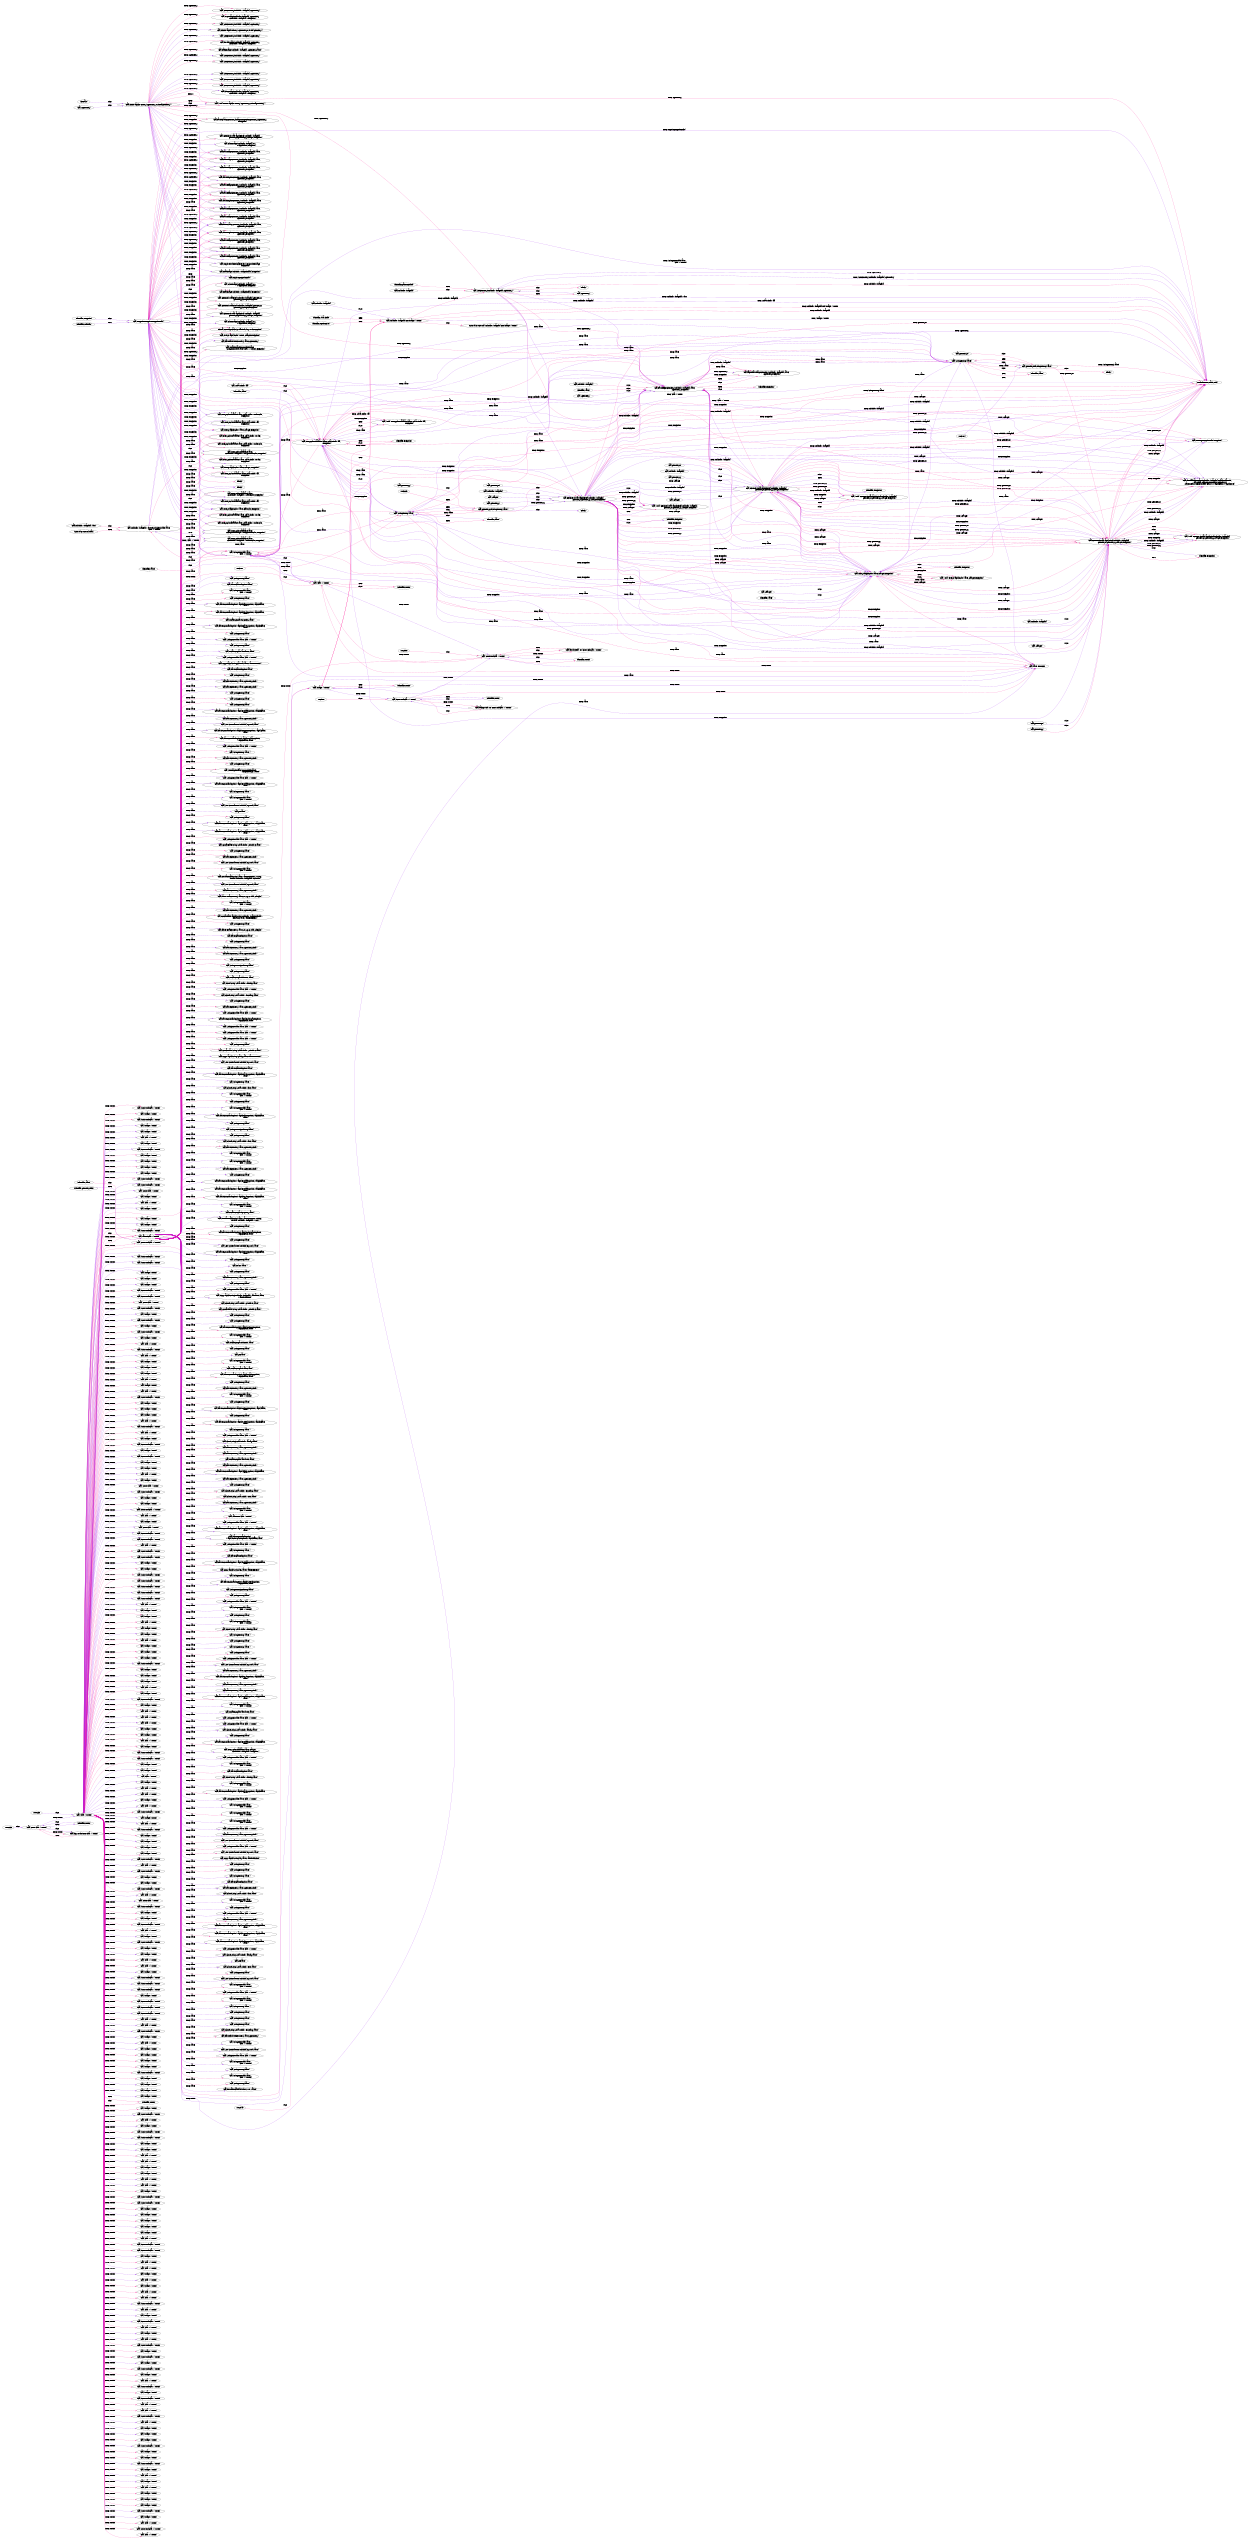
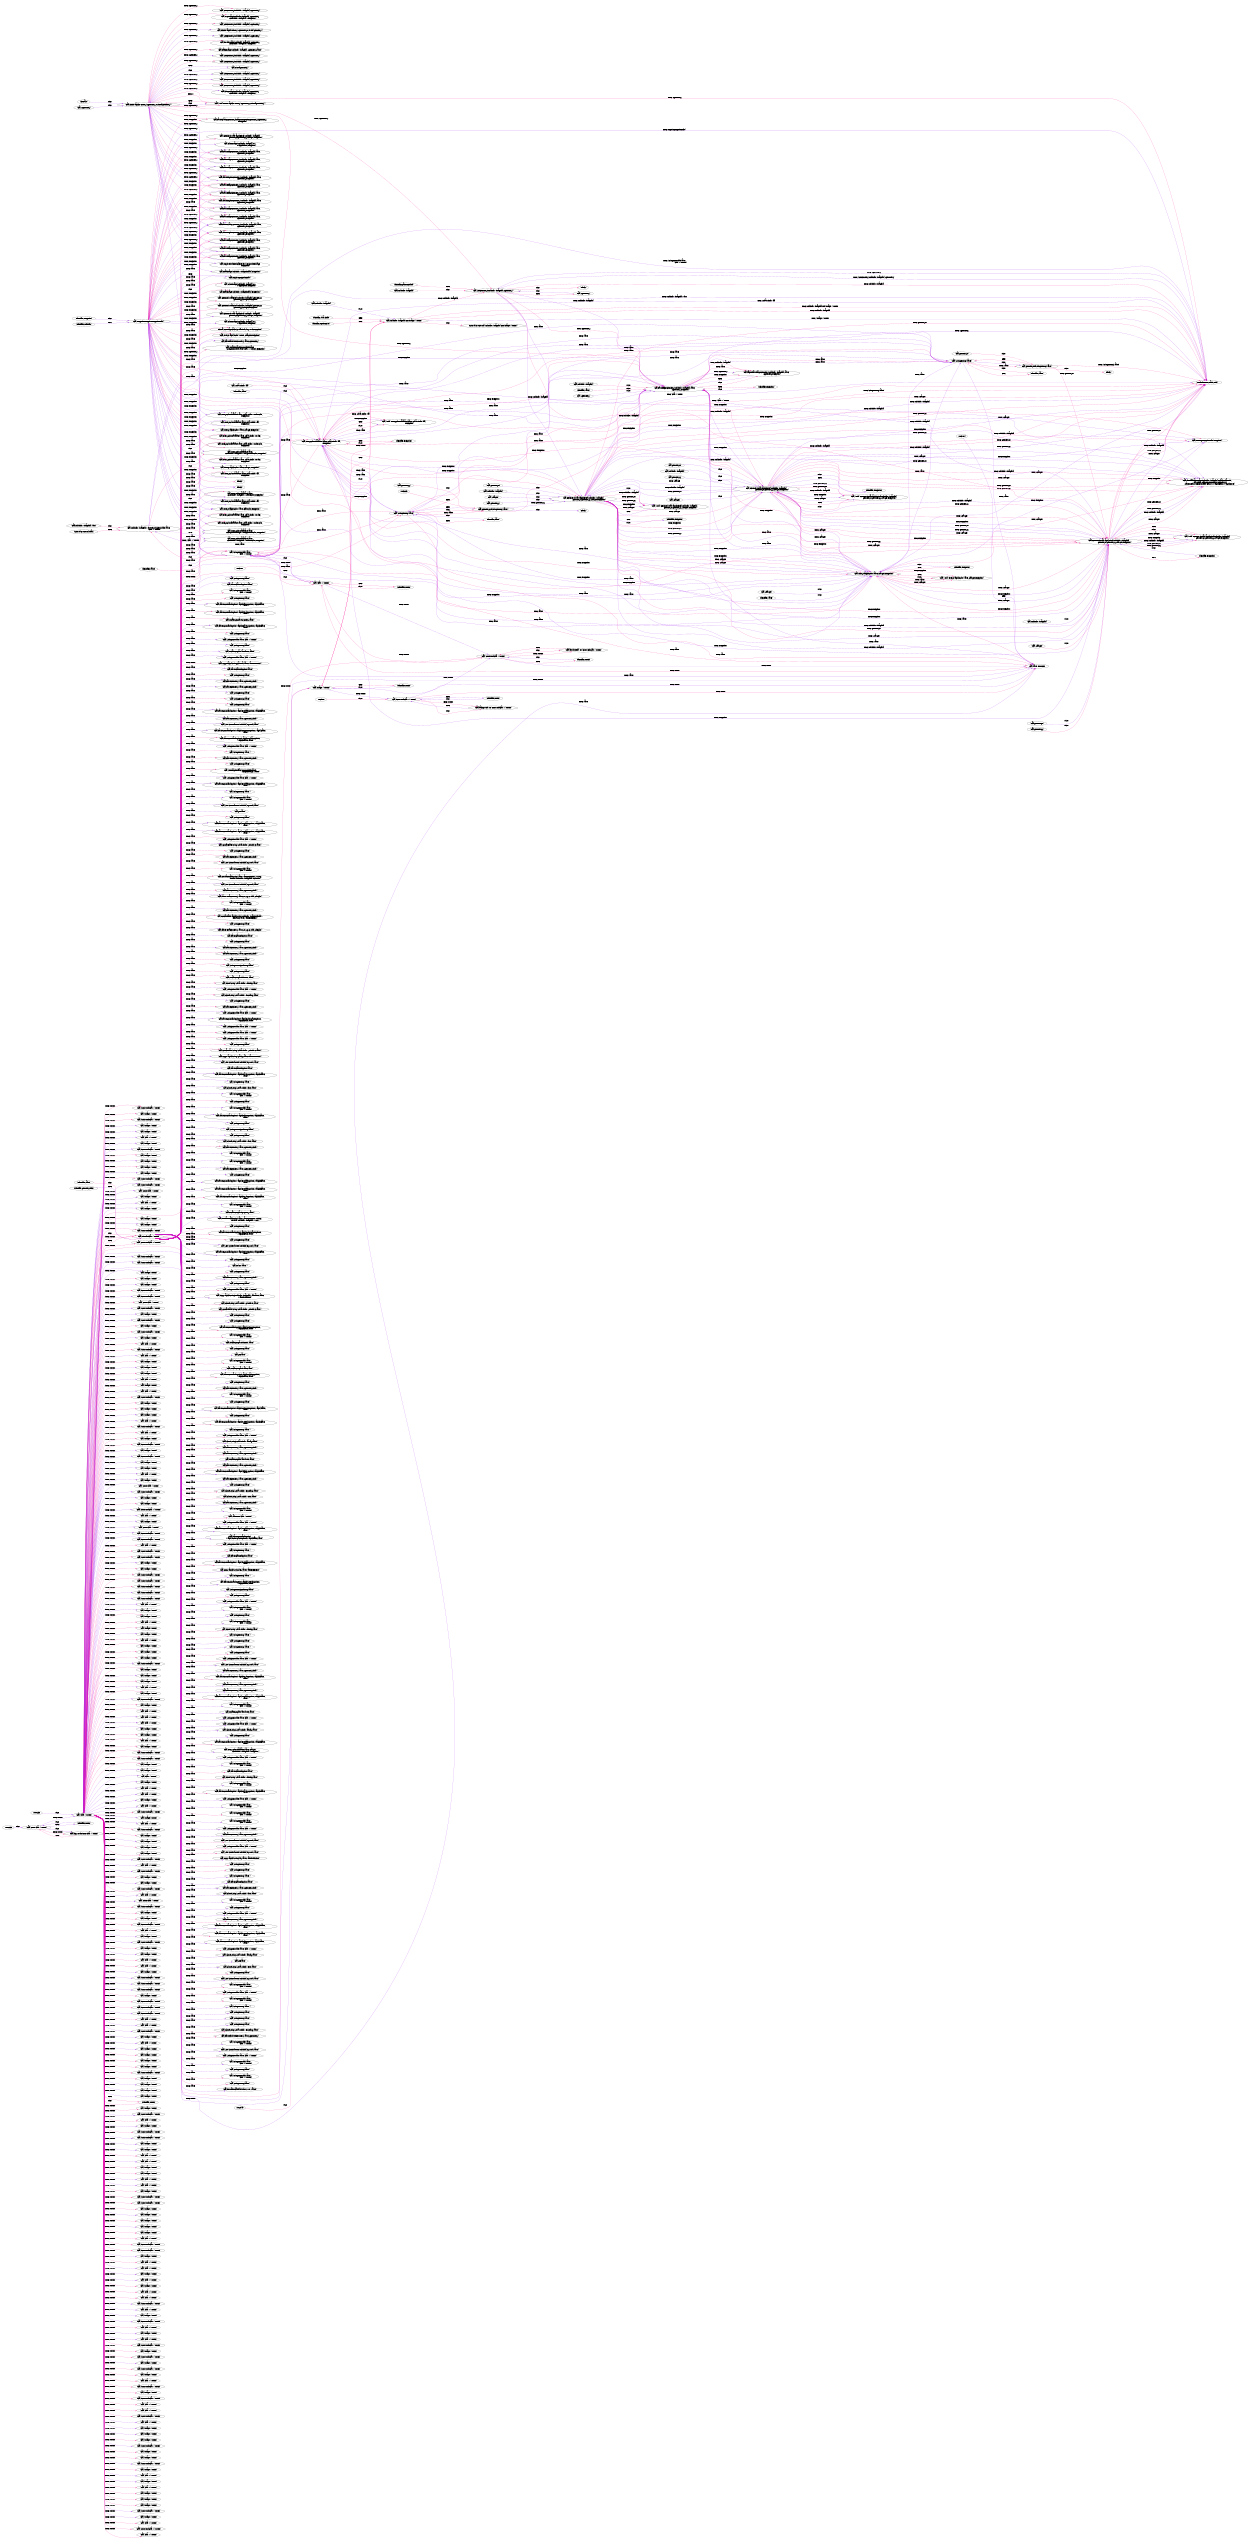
node "(Call,sizeof(geometry))": added
edge "1003184" -> "(Call,geometry.x=StringToLong(value))": now "1003184" -> "(Call,value != NULL)"
node "1002998": removed
node "(Call,value=(char *) NULL)": label "(Call,value=(char *) NULL)" -> "(Call,sizeof=(char *) NULL)"
